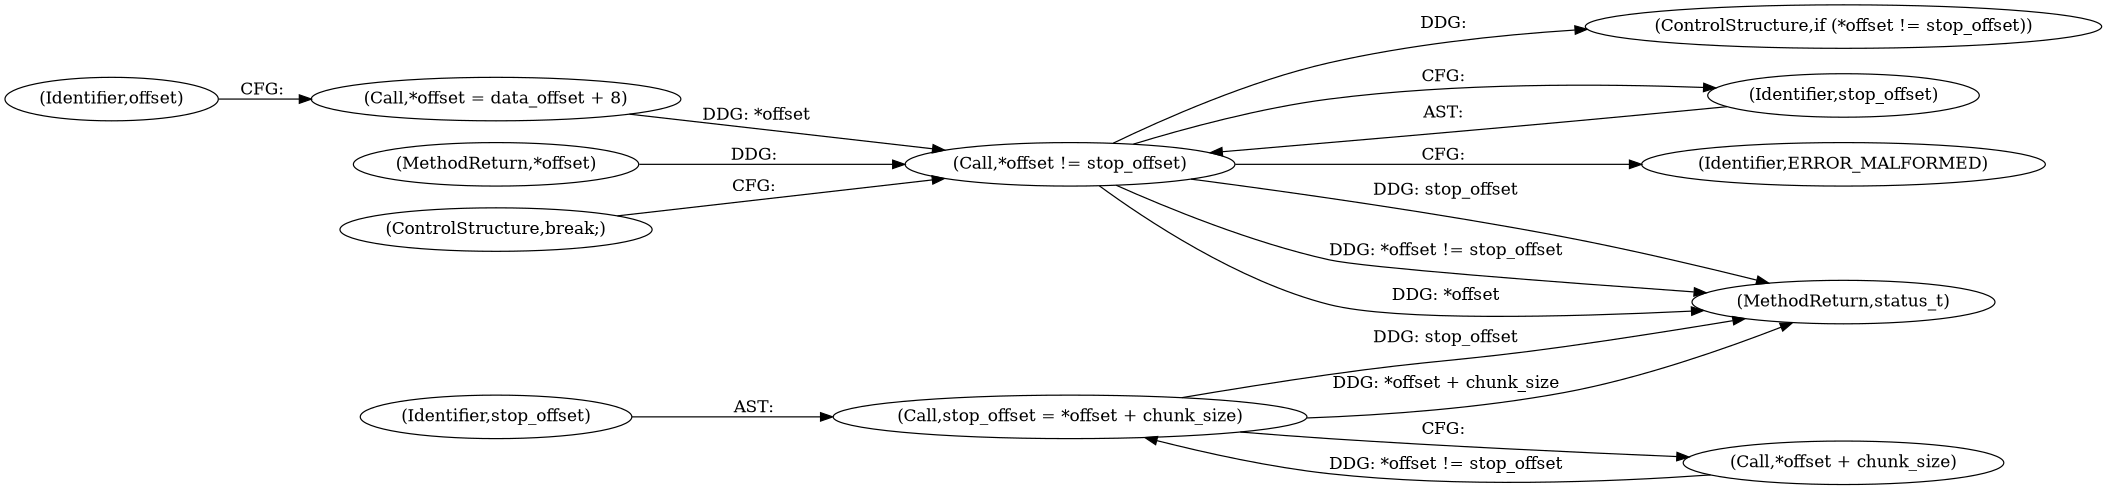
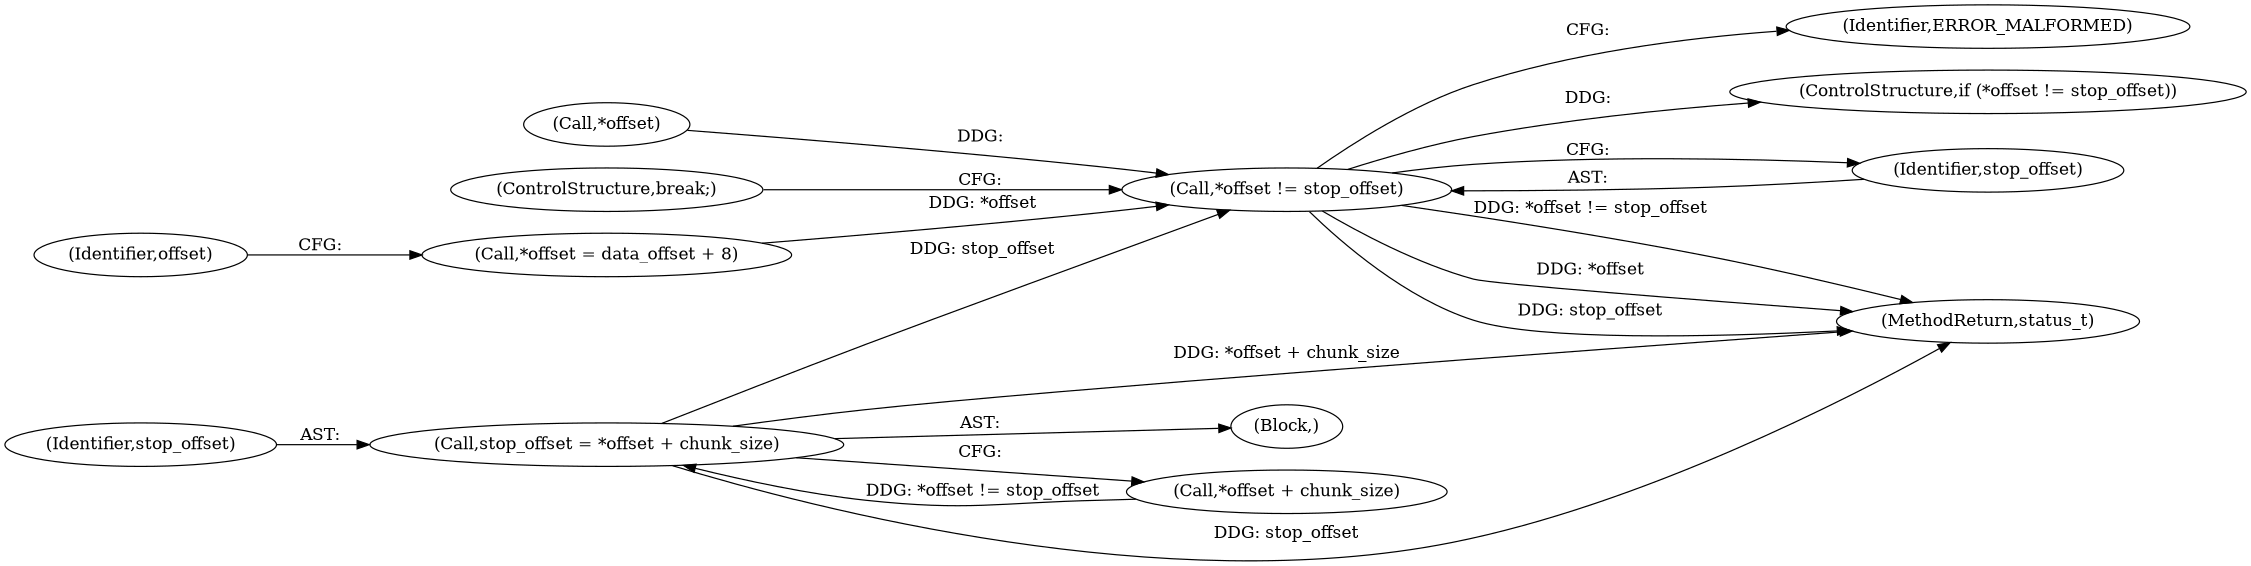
node "(MethodReturn,*offset)": label "(MethodReturn,*offset)" -> "(Call,*offset)"
edge "(Call,stop_offset = *offset + chunk_size)" -> "(Call,*offset != stop_offset)": added, label "DDG: stop_offset"
node "(Block,)": added
